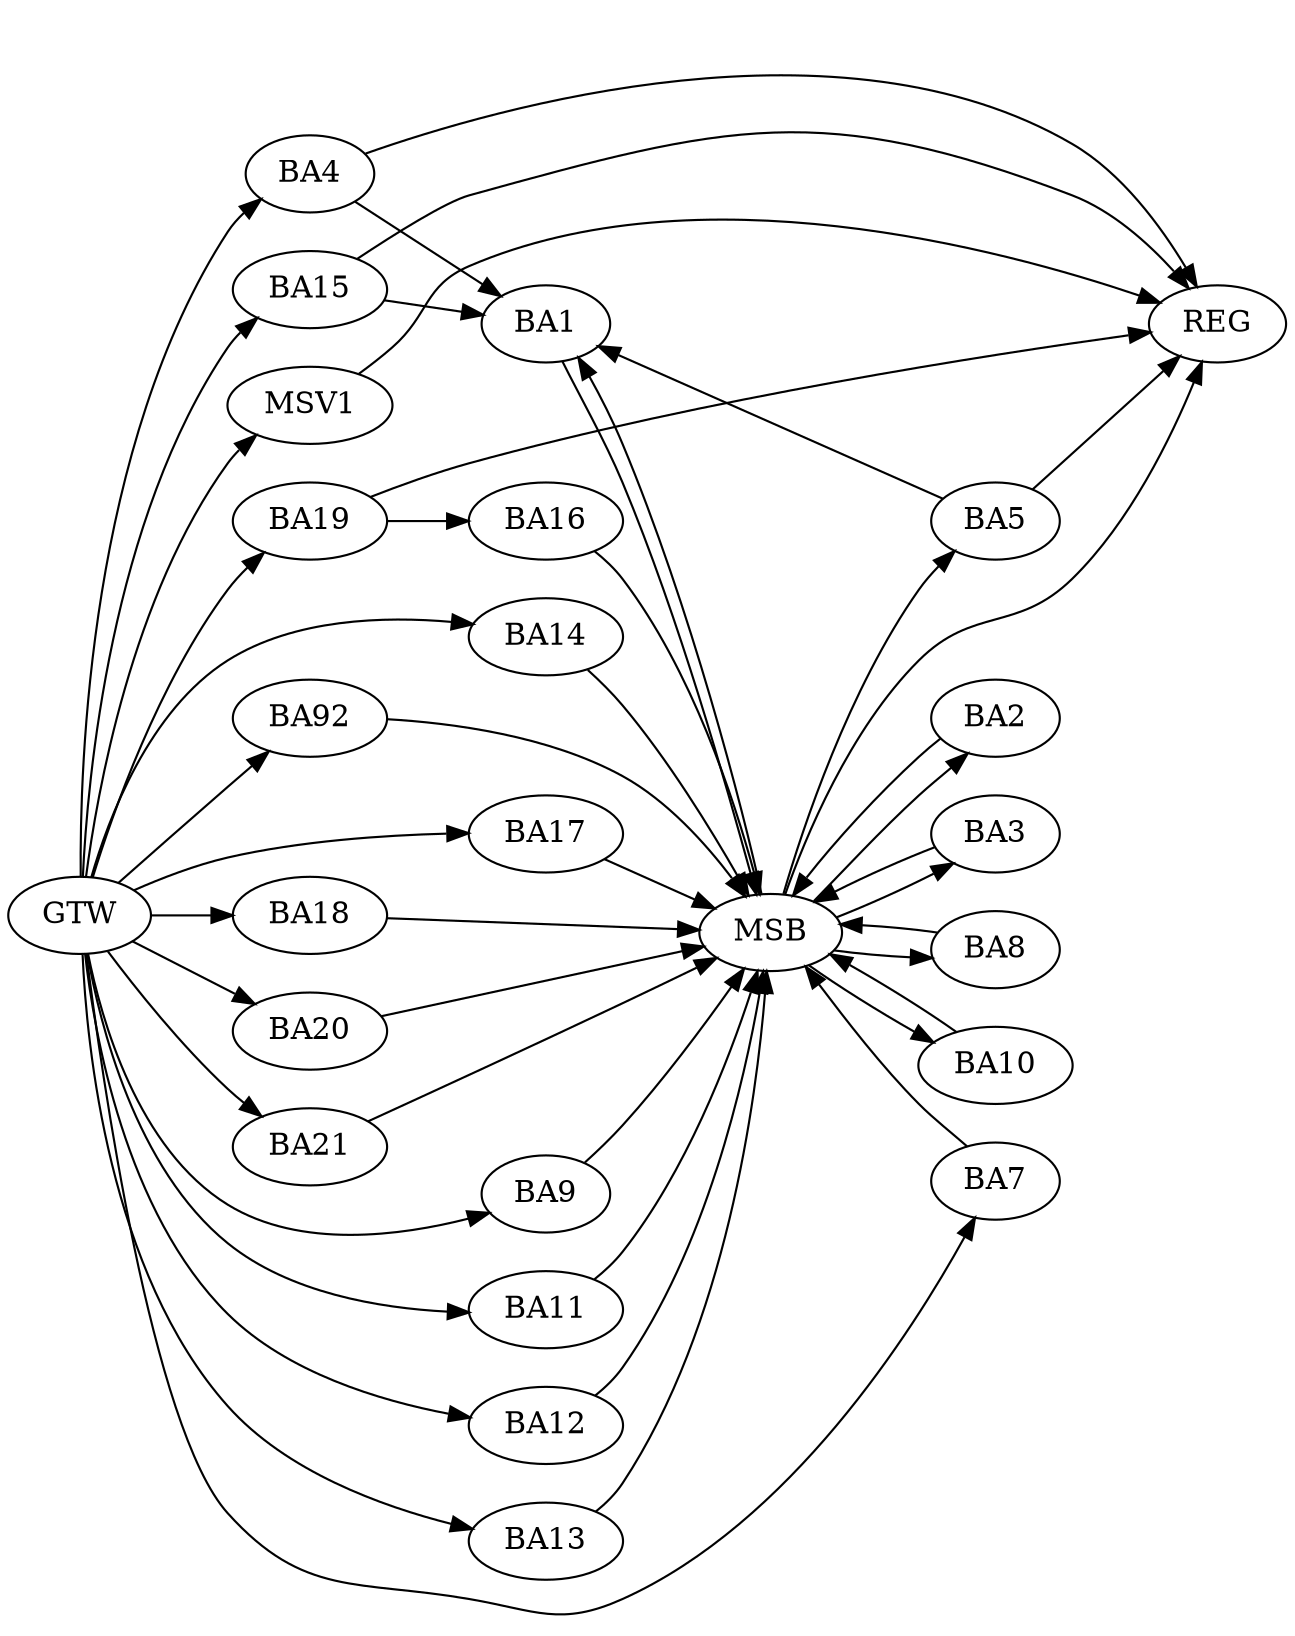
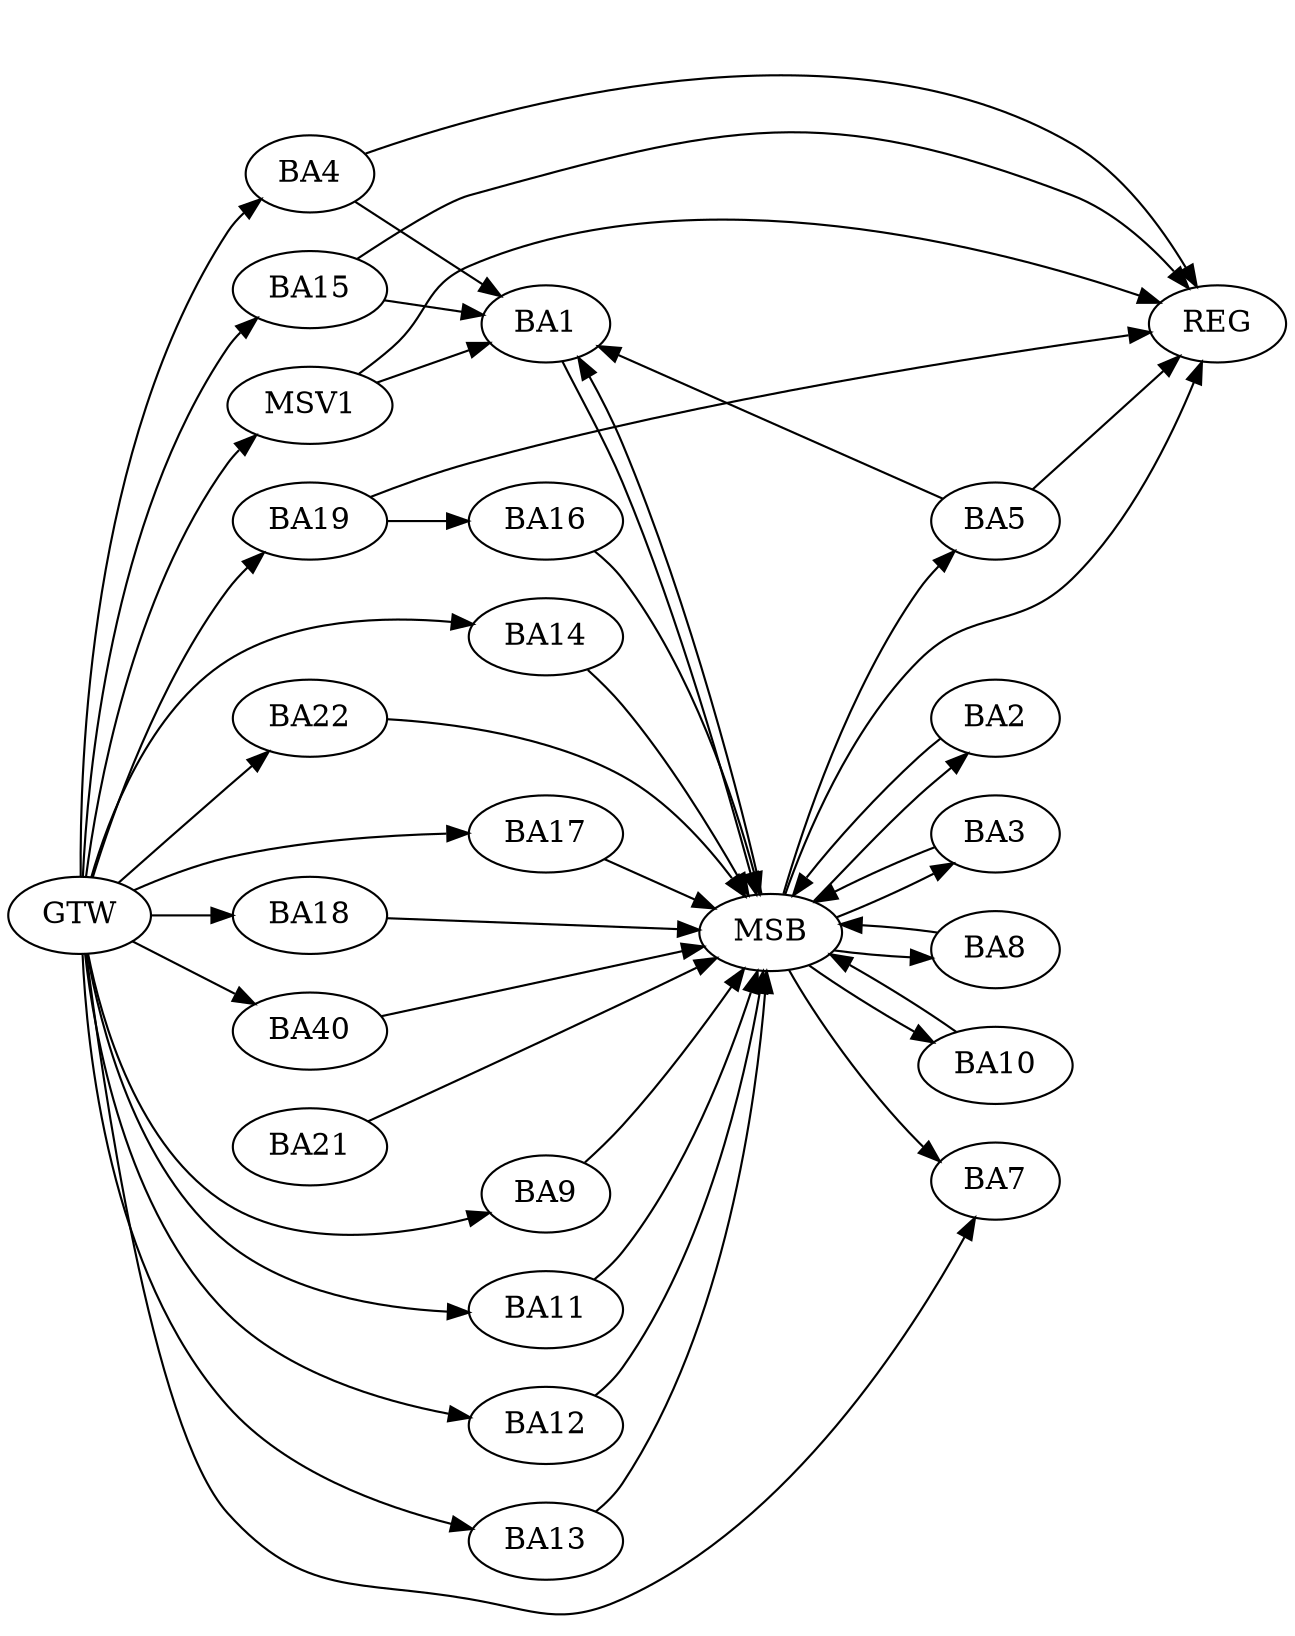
edge "MSV1" -> "BA1": added
node "BA92": label "BA92" -> "BA22"
edge "GTW" -> "BA21": removed
node "BA20": label "BA20" -> "BA40"
edge "BA7" -> "MSB": reversed
